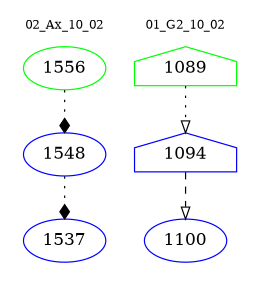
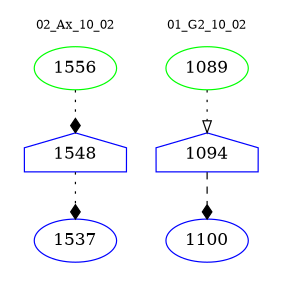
node "1089": shape house -> ellipse
node "1548": shape ellipse -> house
edge "1094" -> "1100": arrowhead onormal -> diamond
